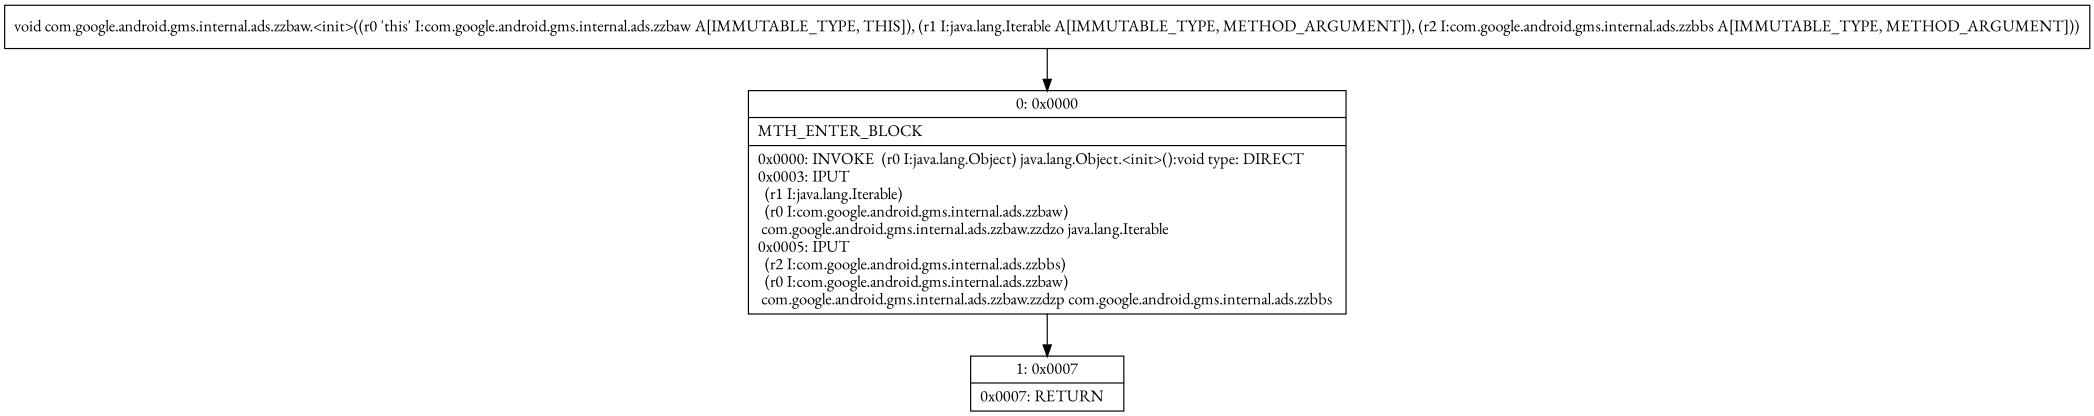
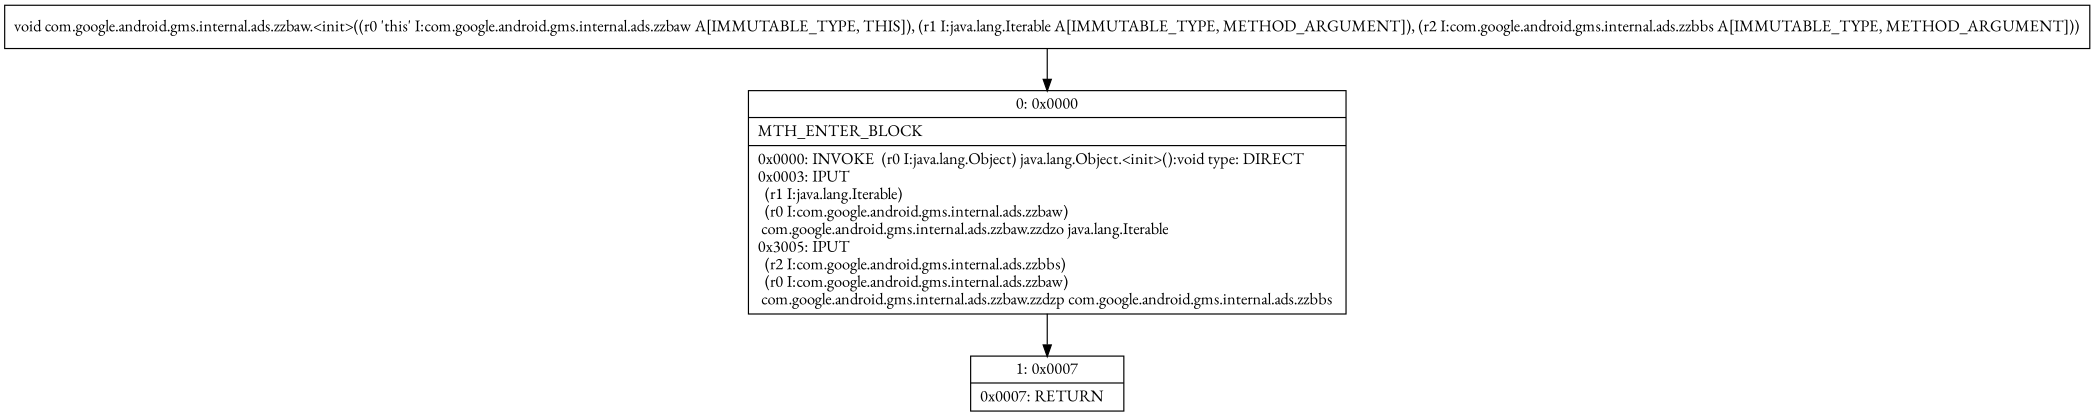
node "0: 0x0000": text "0x0005: IPUT" -> "0x3005: IPUT"
